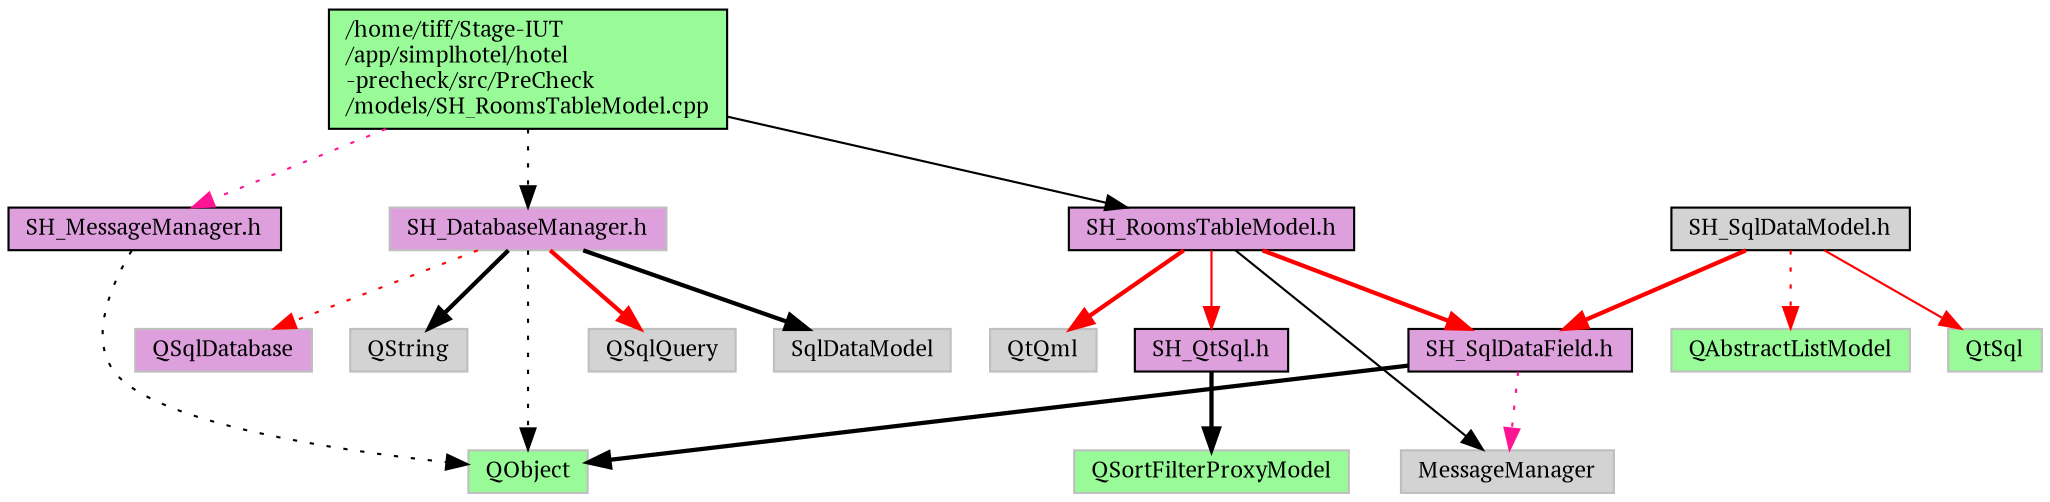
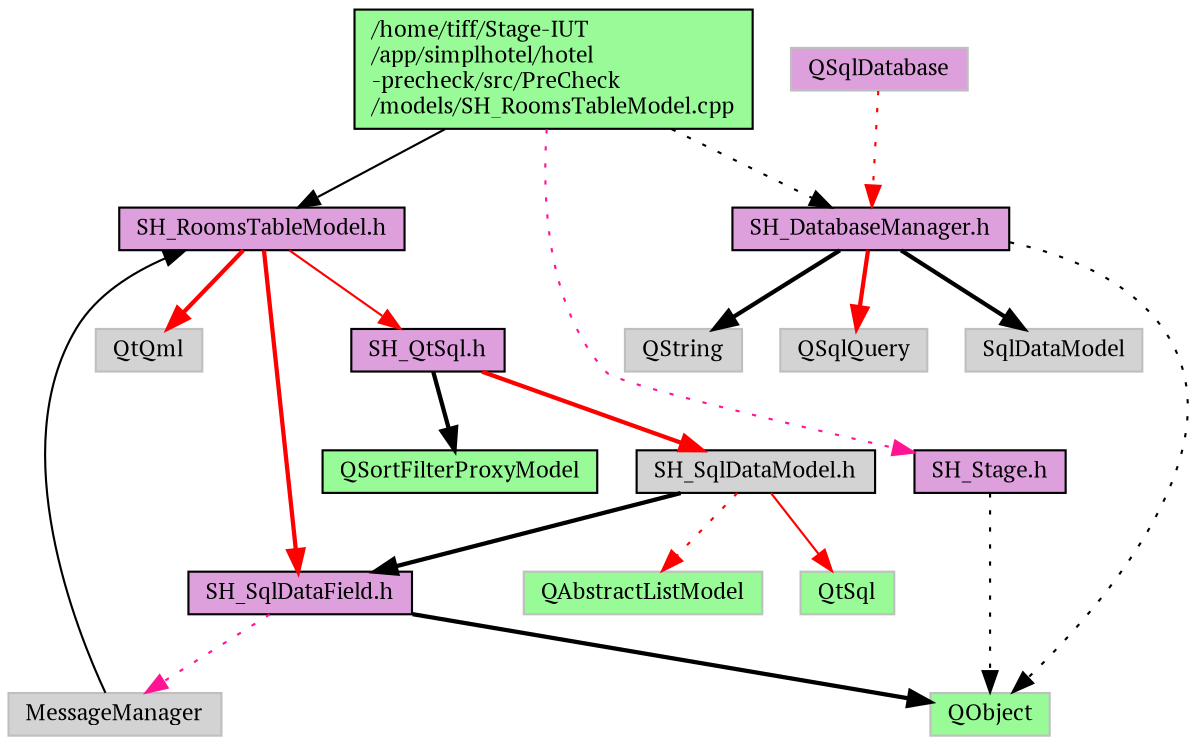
node "SH_MessageManager.h": label "SH_MessageManager.h" -> "SH_Stage.h"
node "SH_DatabaseManager.h": color grey75 -> black
edge "SH_SqlDataModel.h" -> "SH_SqlDataField.h": color red -> black
edge "SH_DatabaseManager.h" -> "QSqlDatabase": reversed
edge "SH_RoomsTableModel.h" -> "MessageManager": reversed
edge "SH_QtSql.h" -> "SH_SqlDataModel.h": added
node "QSortFilterProxyModel": color grey75 -> black
